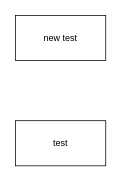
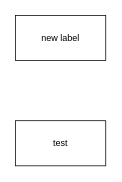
node "new test": label "new test" -> "new label"
